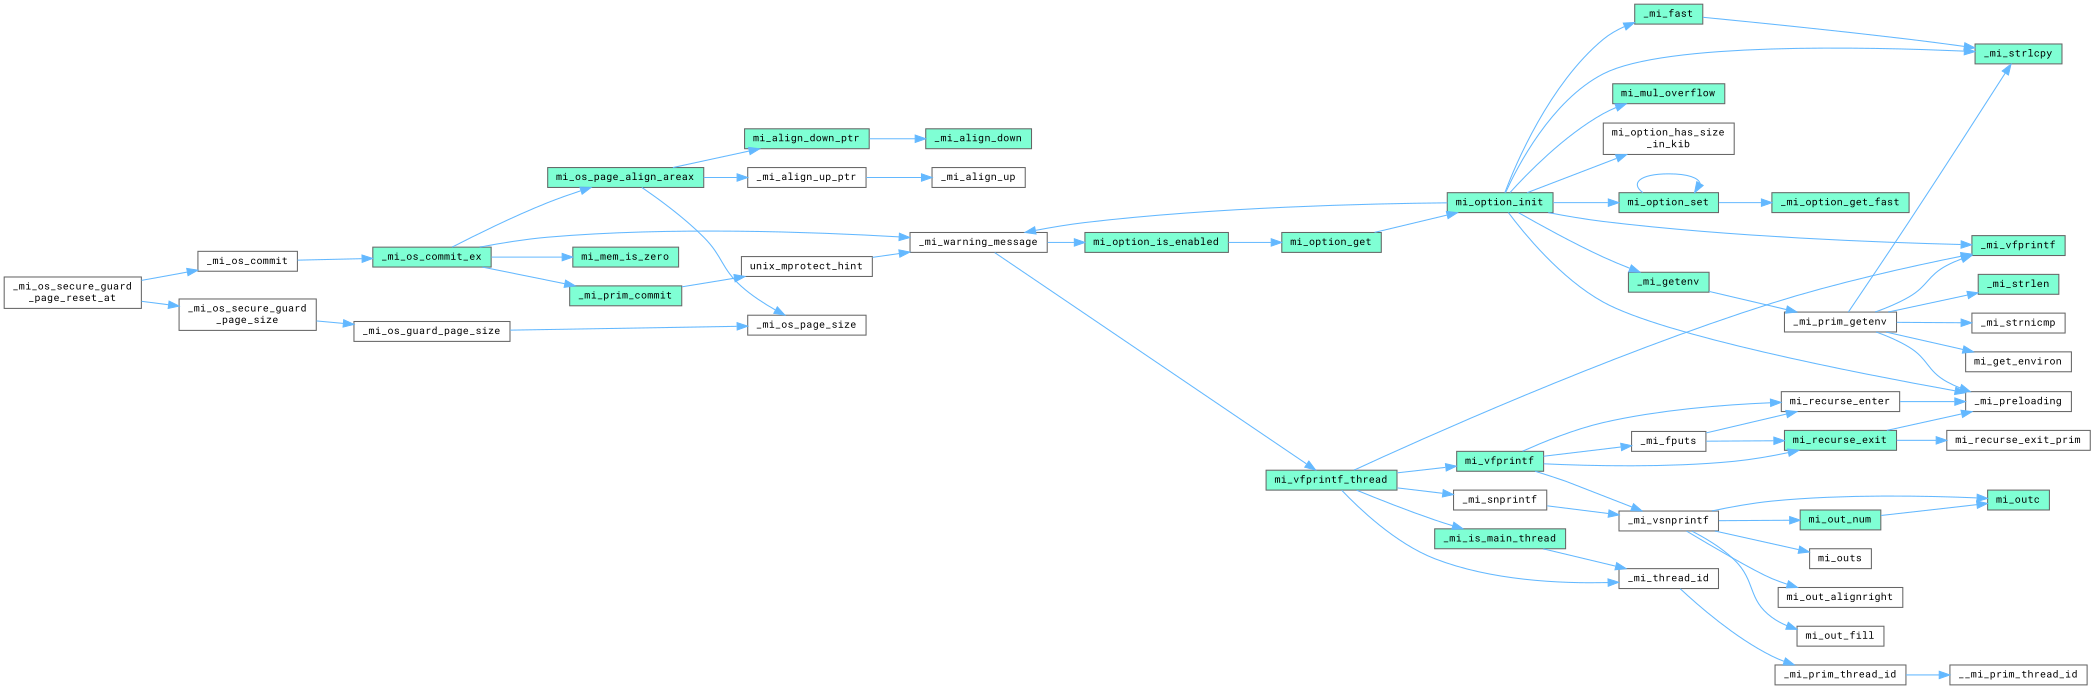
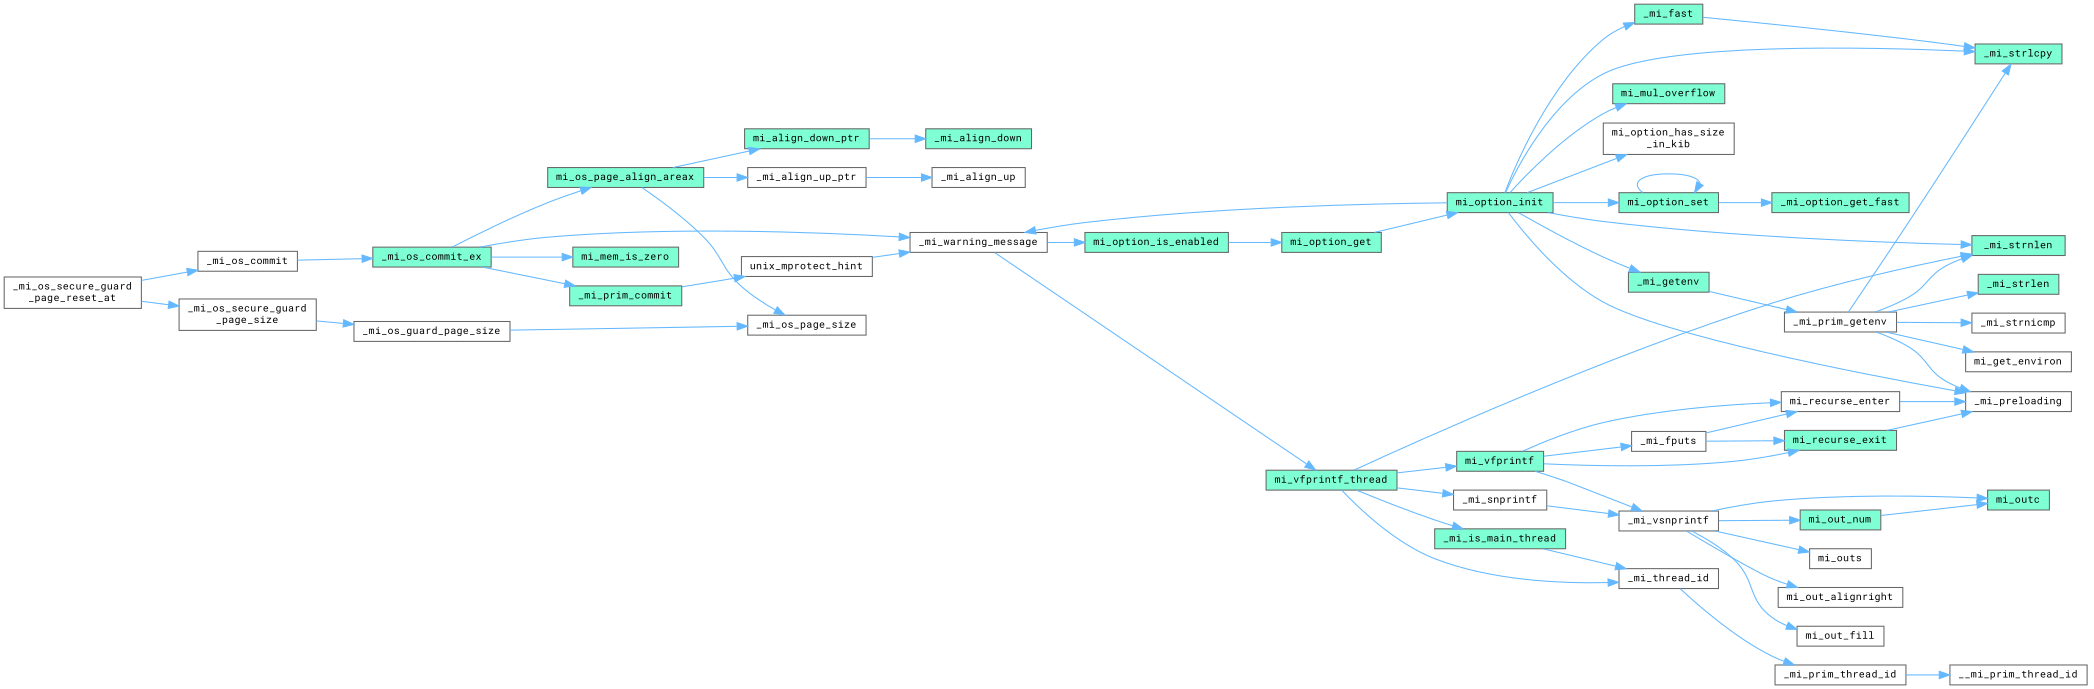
node "_mi_vfprintf": label "_mi_vfprintf" -> "_mi_strnlen"
node "mi_recurse_exit_prim": removed
